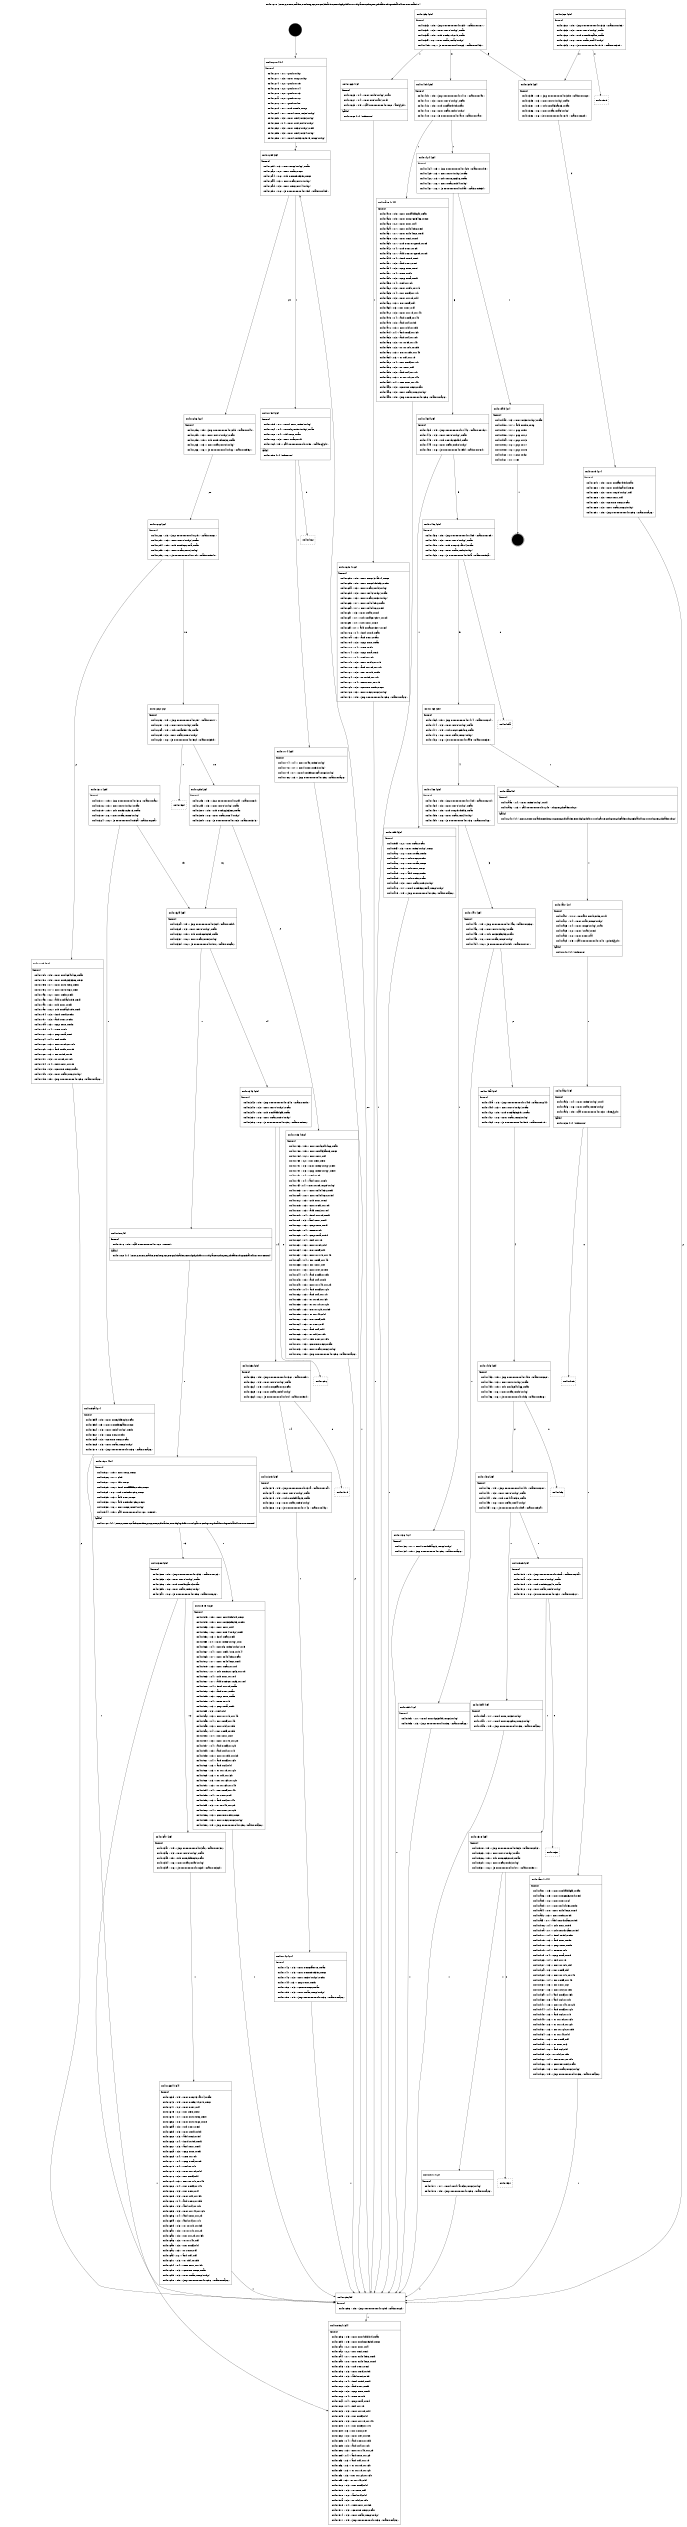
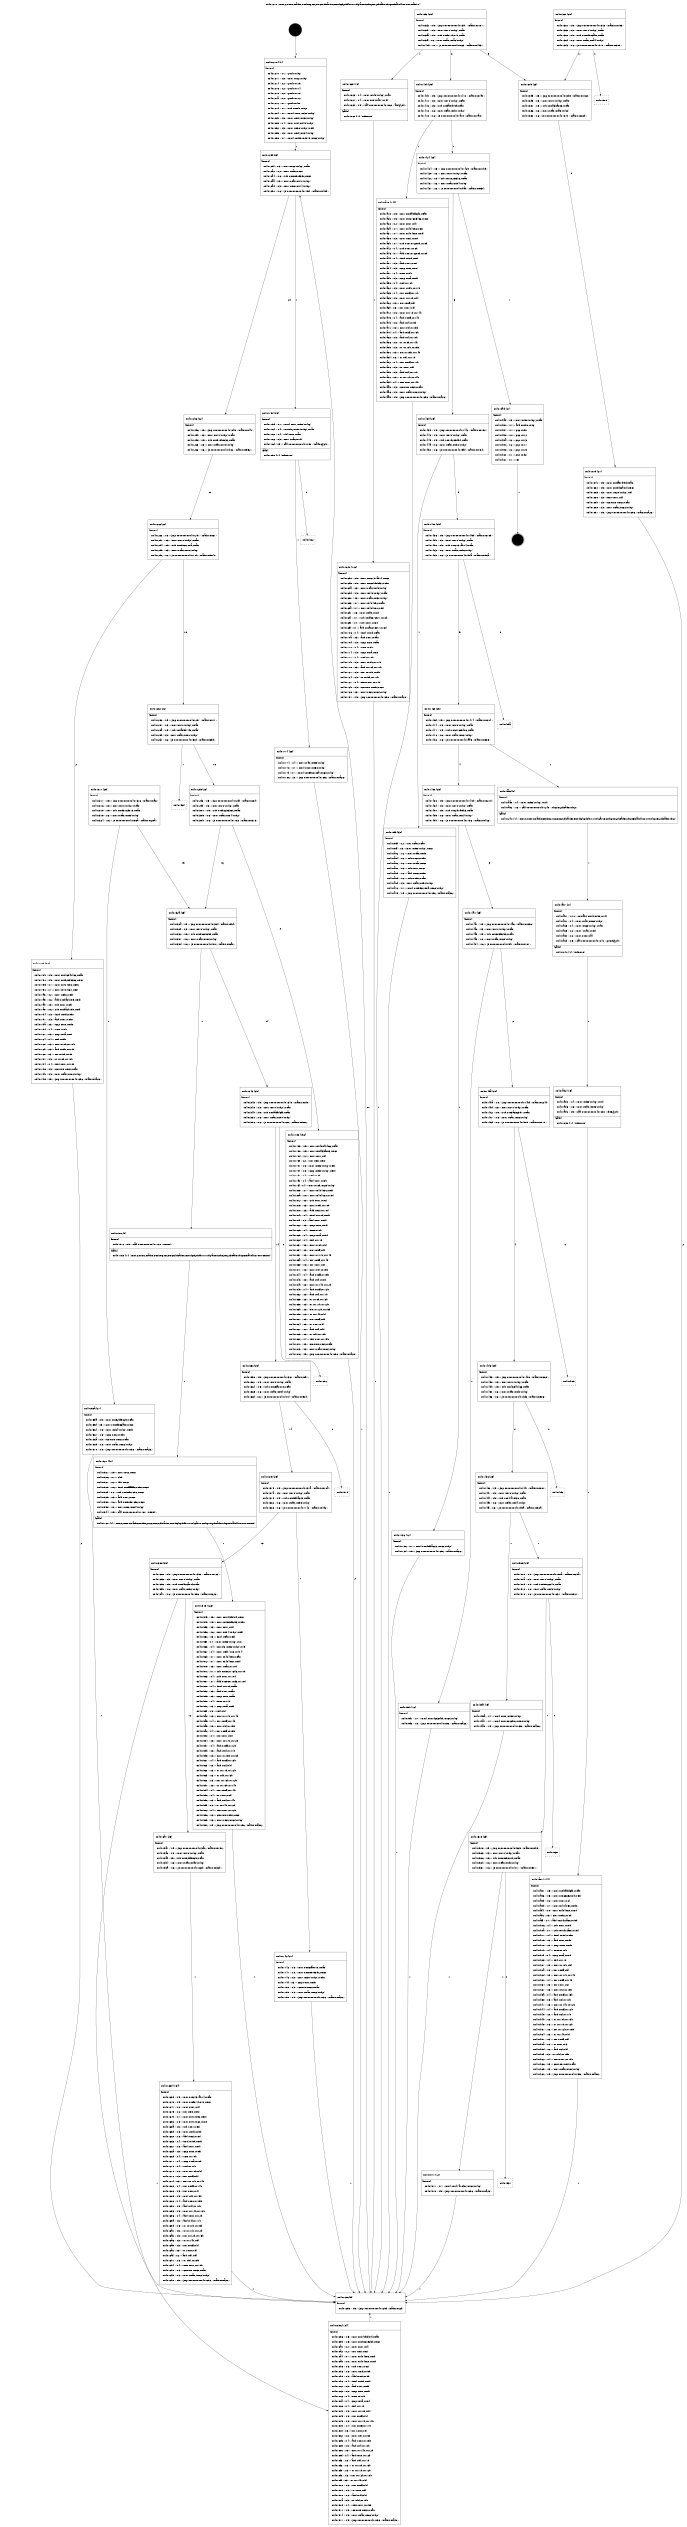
edge "0x401ad2 [15]" -> "0x401b89": now "0x4014ba [25]" -> "0x401b89"
edge "0x401921 [40]" -> "0x40138e [25]": now "0x401375 [25]" -> "0x40138e [25]"
edge "0x401c96 [5]" -> "0x401896 [134]": reversed
